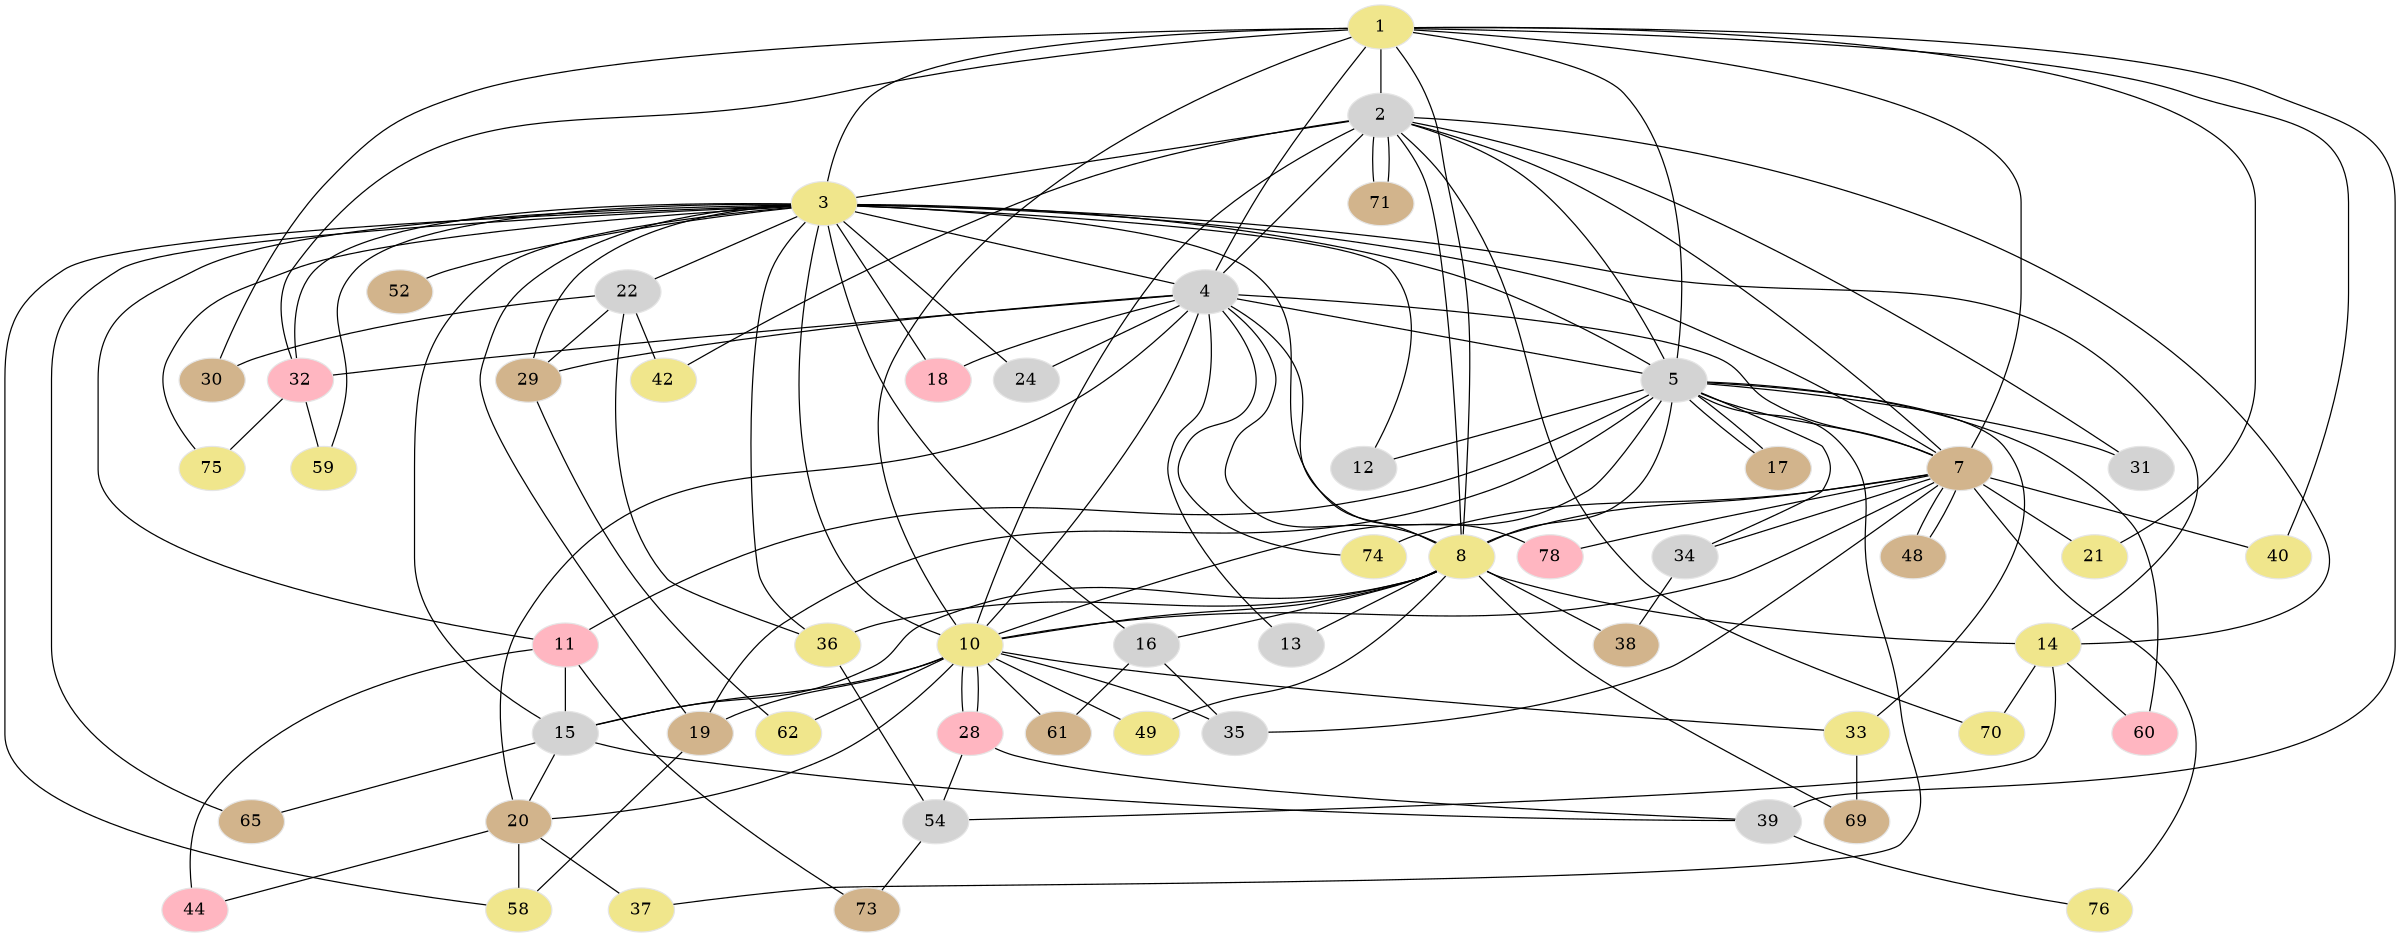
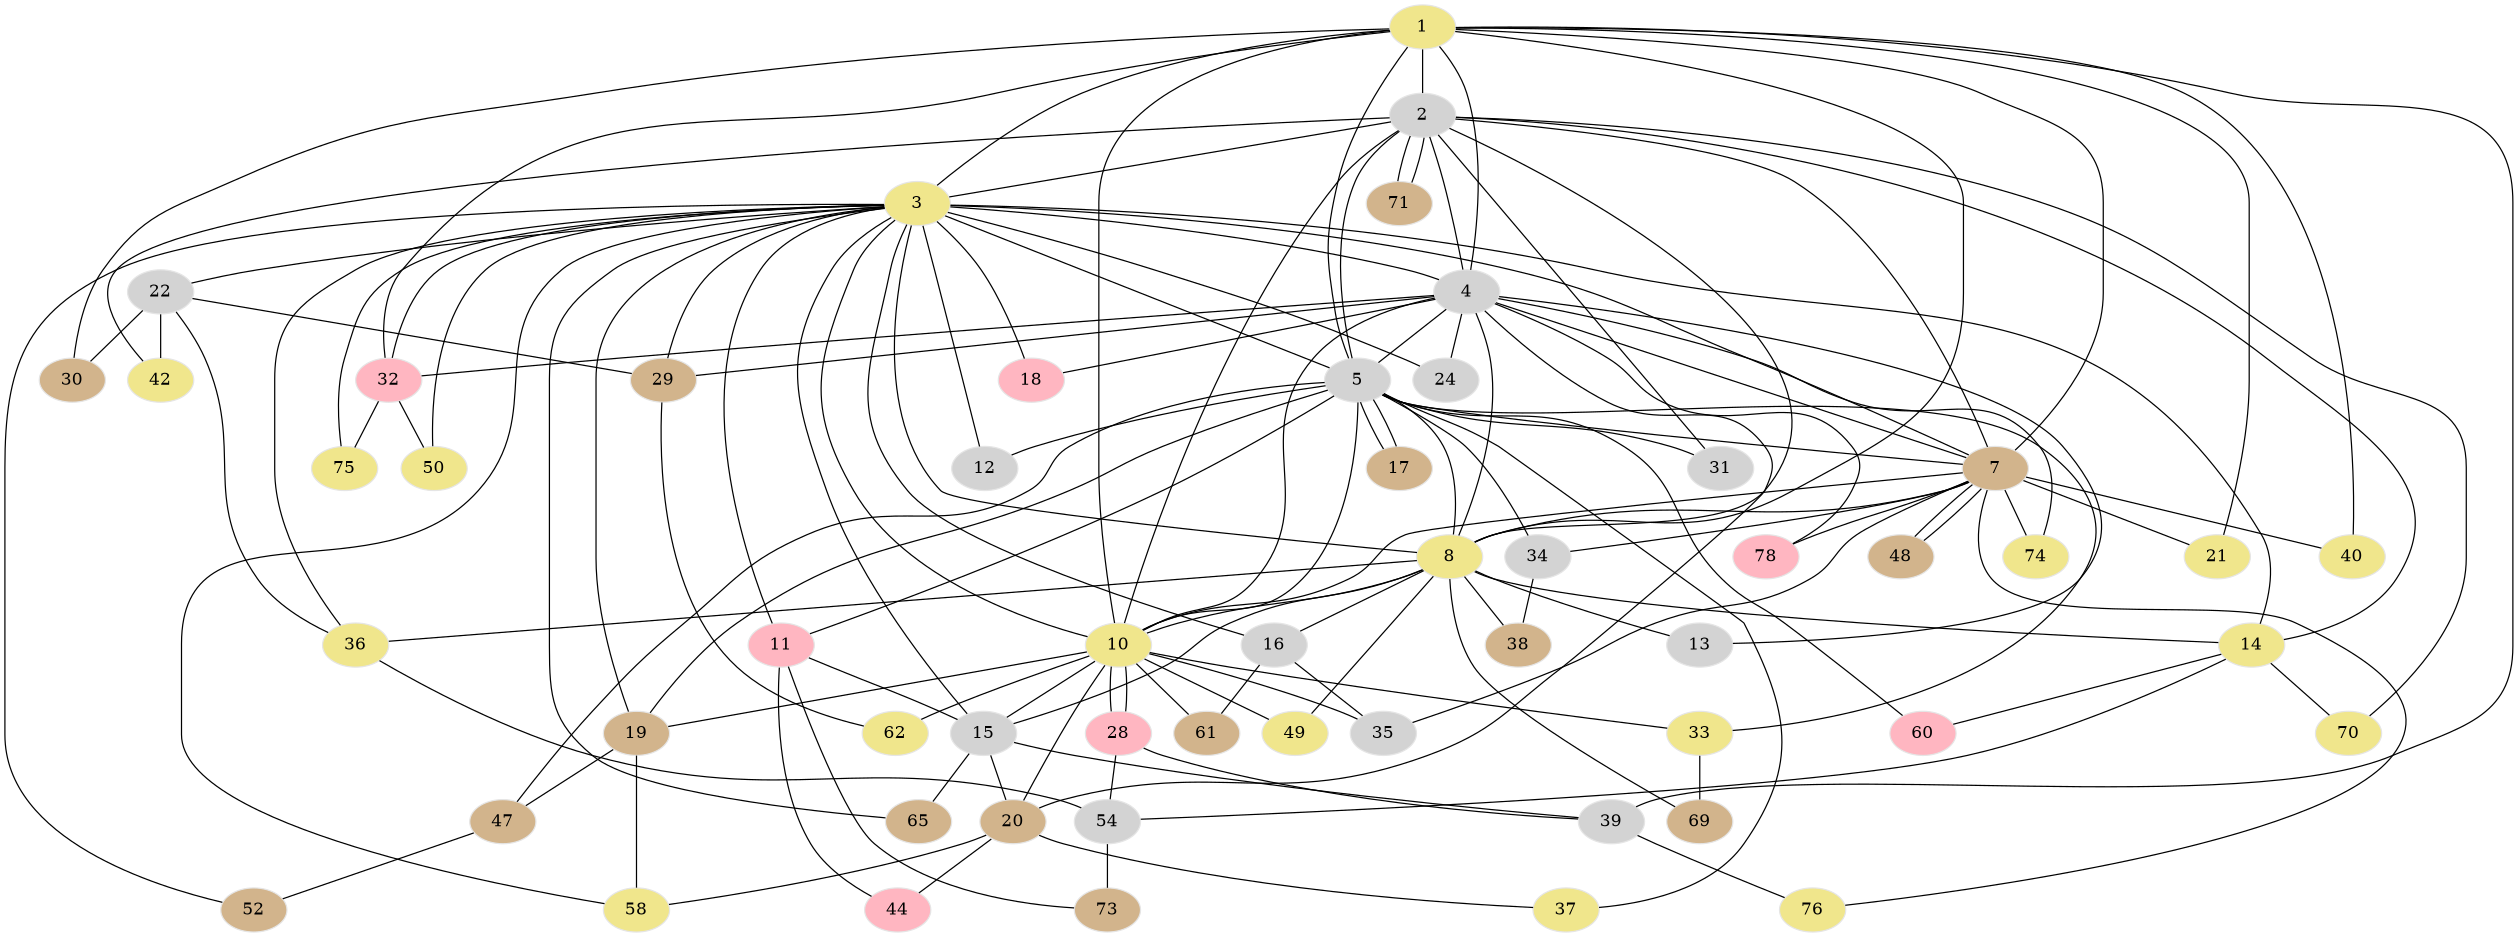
node "59": label "59" -> "50"
node "47": added
